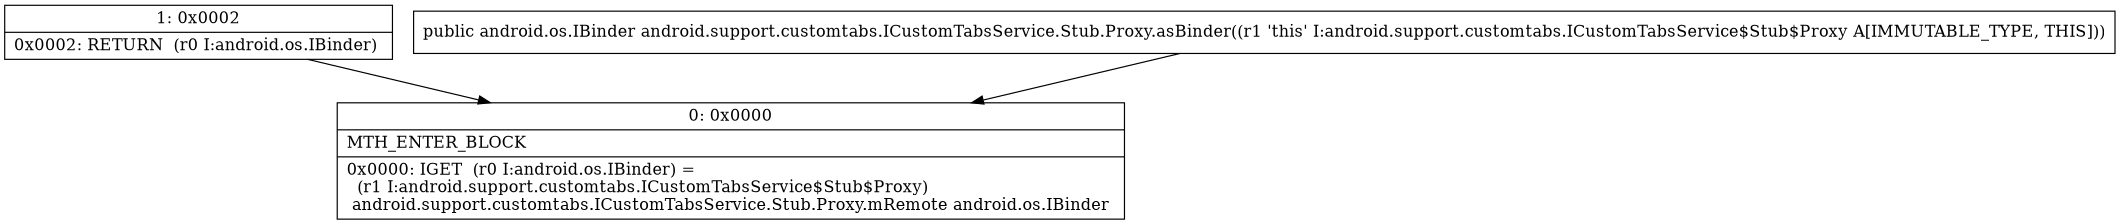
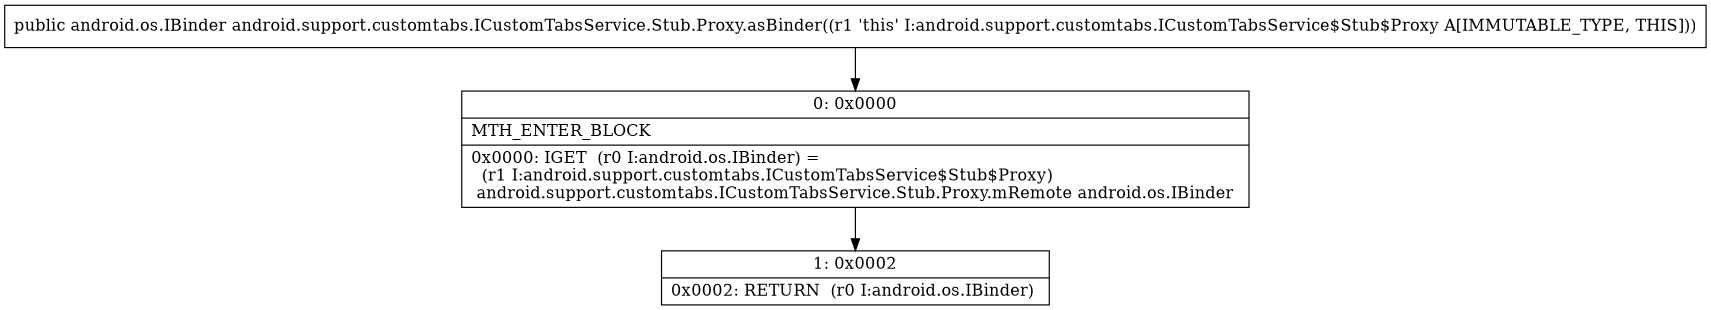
edge "1: 0x0002" -> "0: 0x0000": reversed
